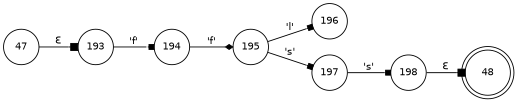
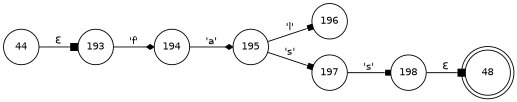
edge "194" -> "195": label "'f'" -> "'a'"
node "47": label "47" -> "44"
edge "193" -> "194": arrowhead box -> diamond
